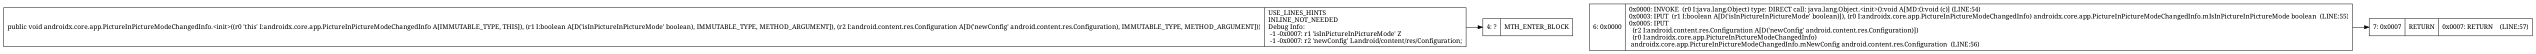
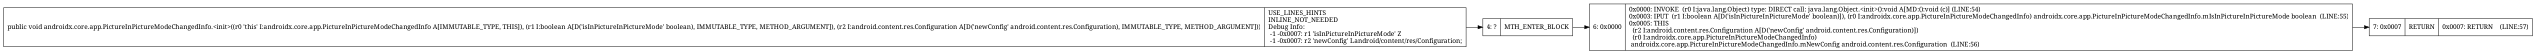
node "6: 0x0000": text "0x0005: IPUT" -> "0x0005: THIS"
edge "4: ?" -> "6: 0x0000": added
